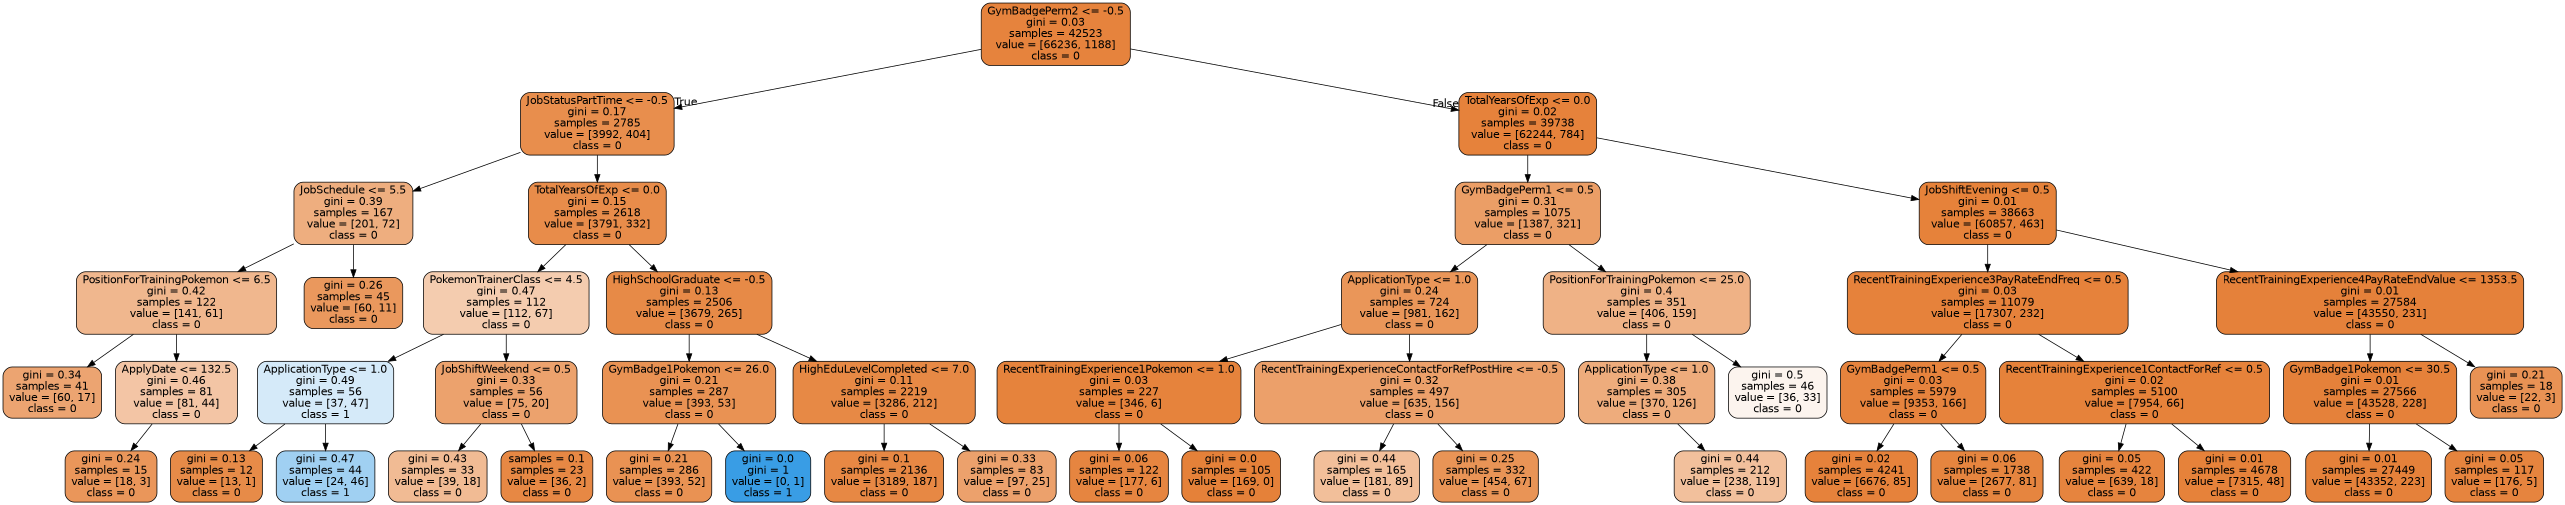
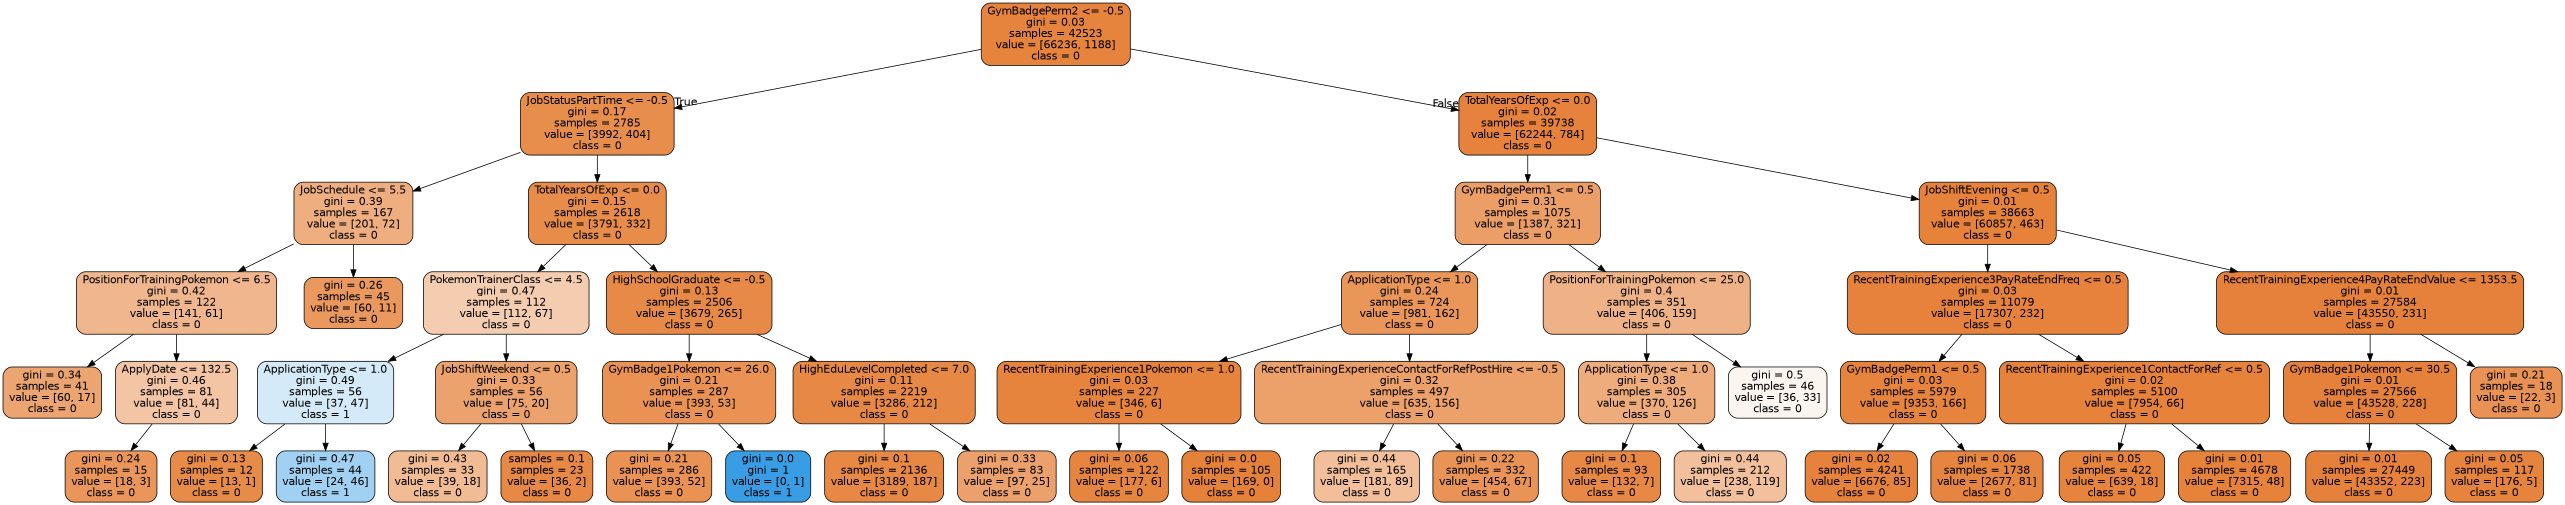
node "gini = 0.25 samples = 332 value = [454, 67] class = 0": label "gini = 0.25 samples = 332 value = [454, 67] class = 0" -> "gini = 0.22 samples = 332 value = [454, 67] class = 0"
node "gini = 0.1 samples = 93 value = [132, 7] class = 0": added
